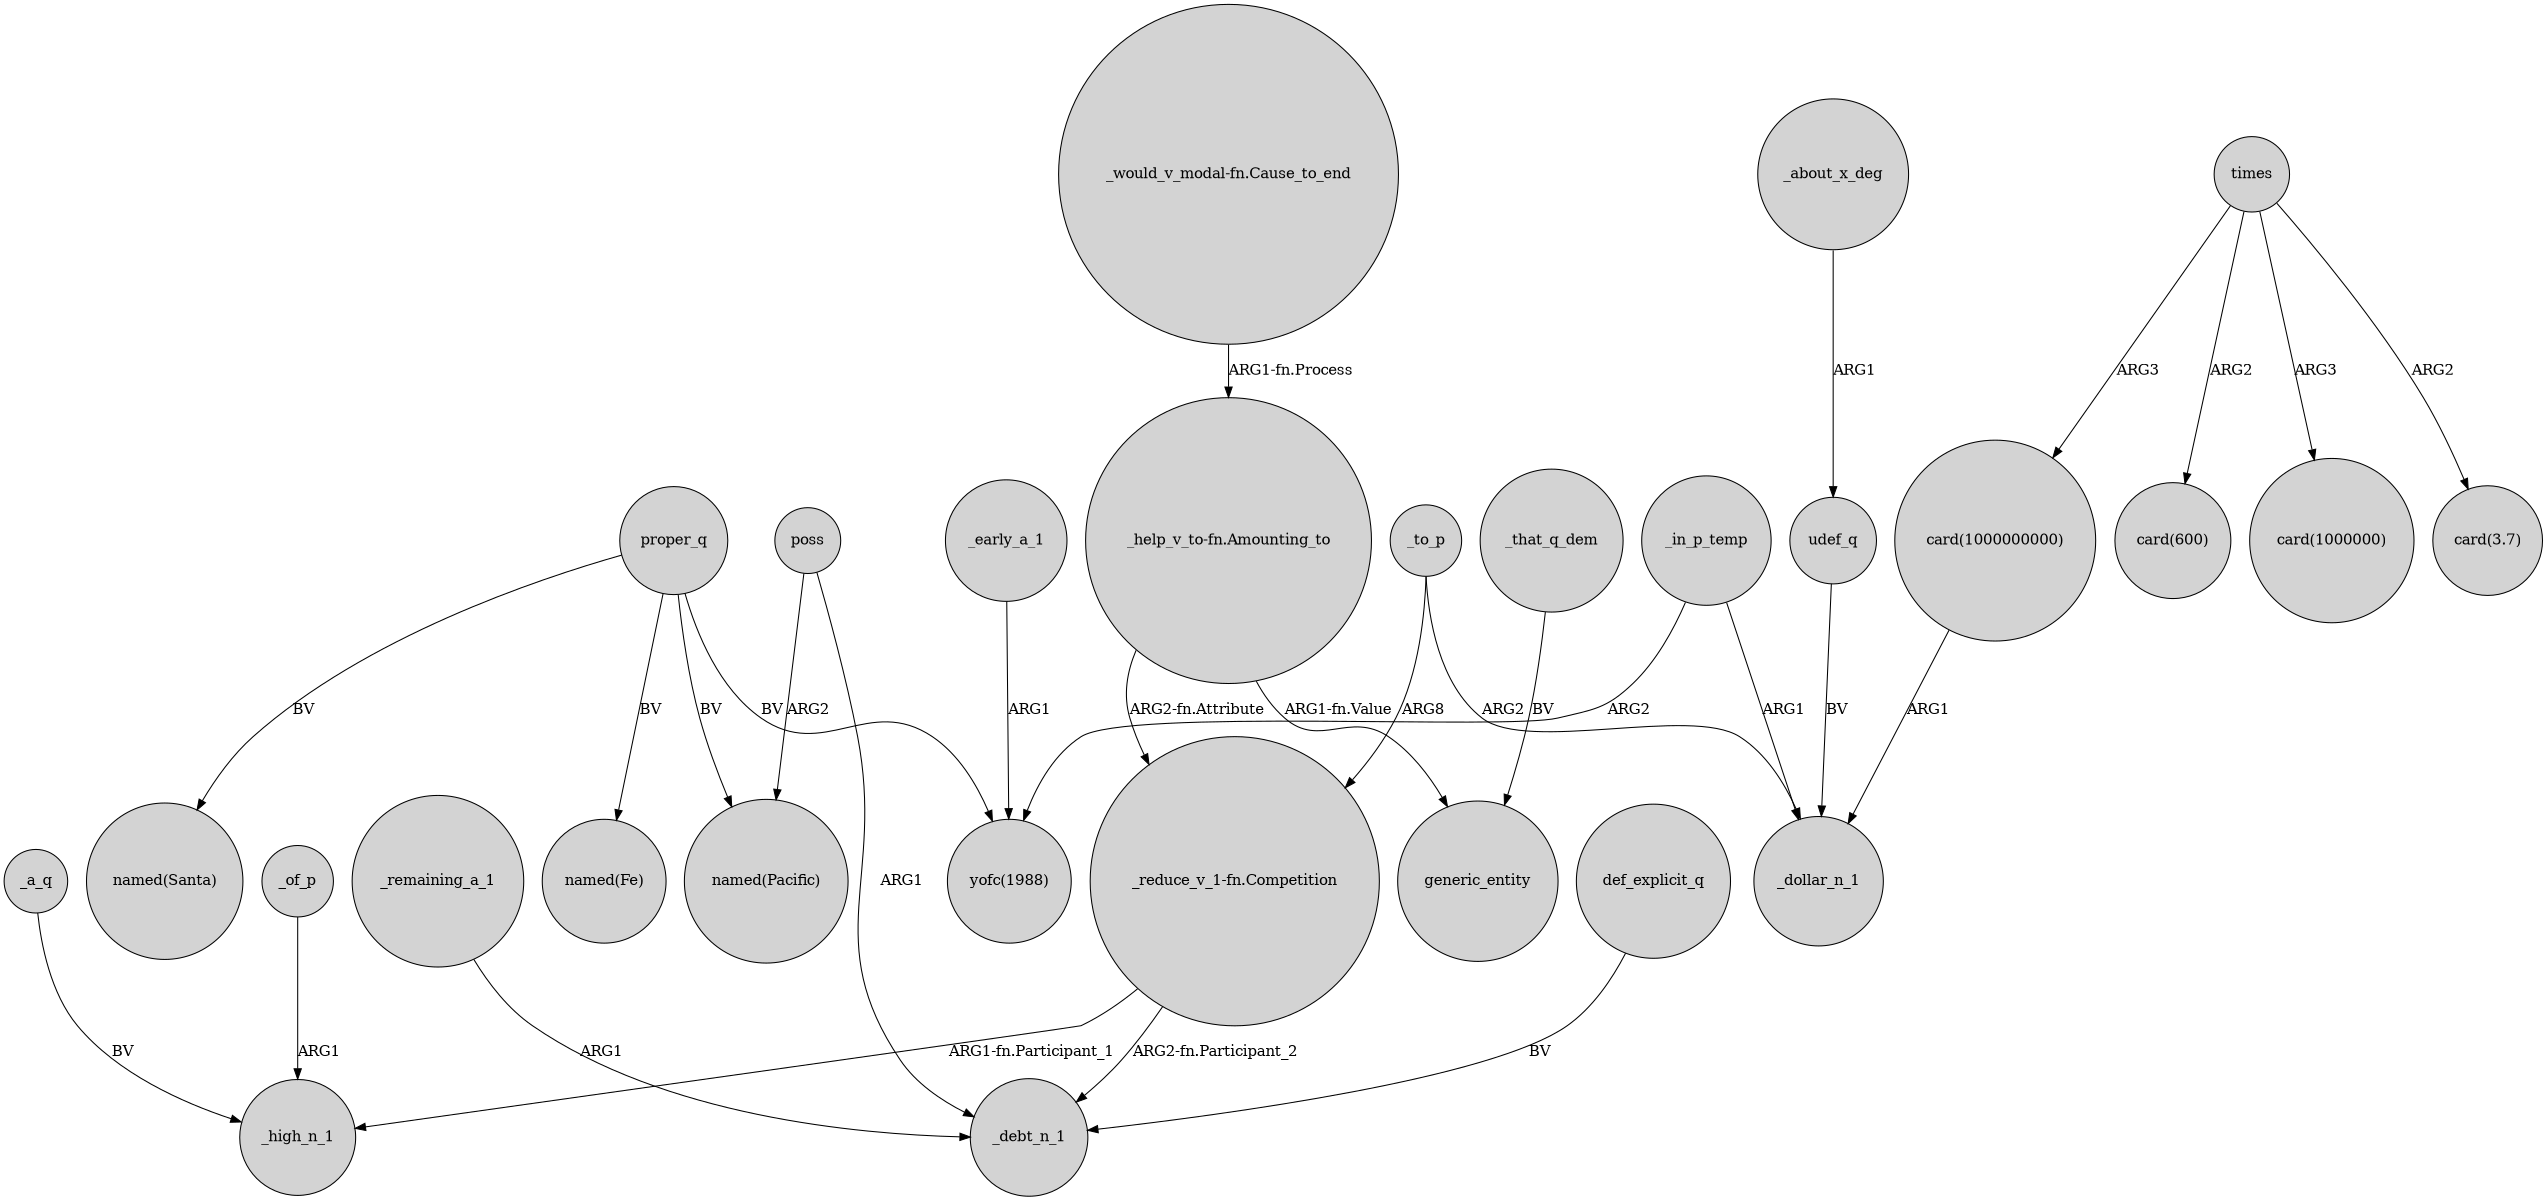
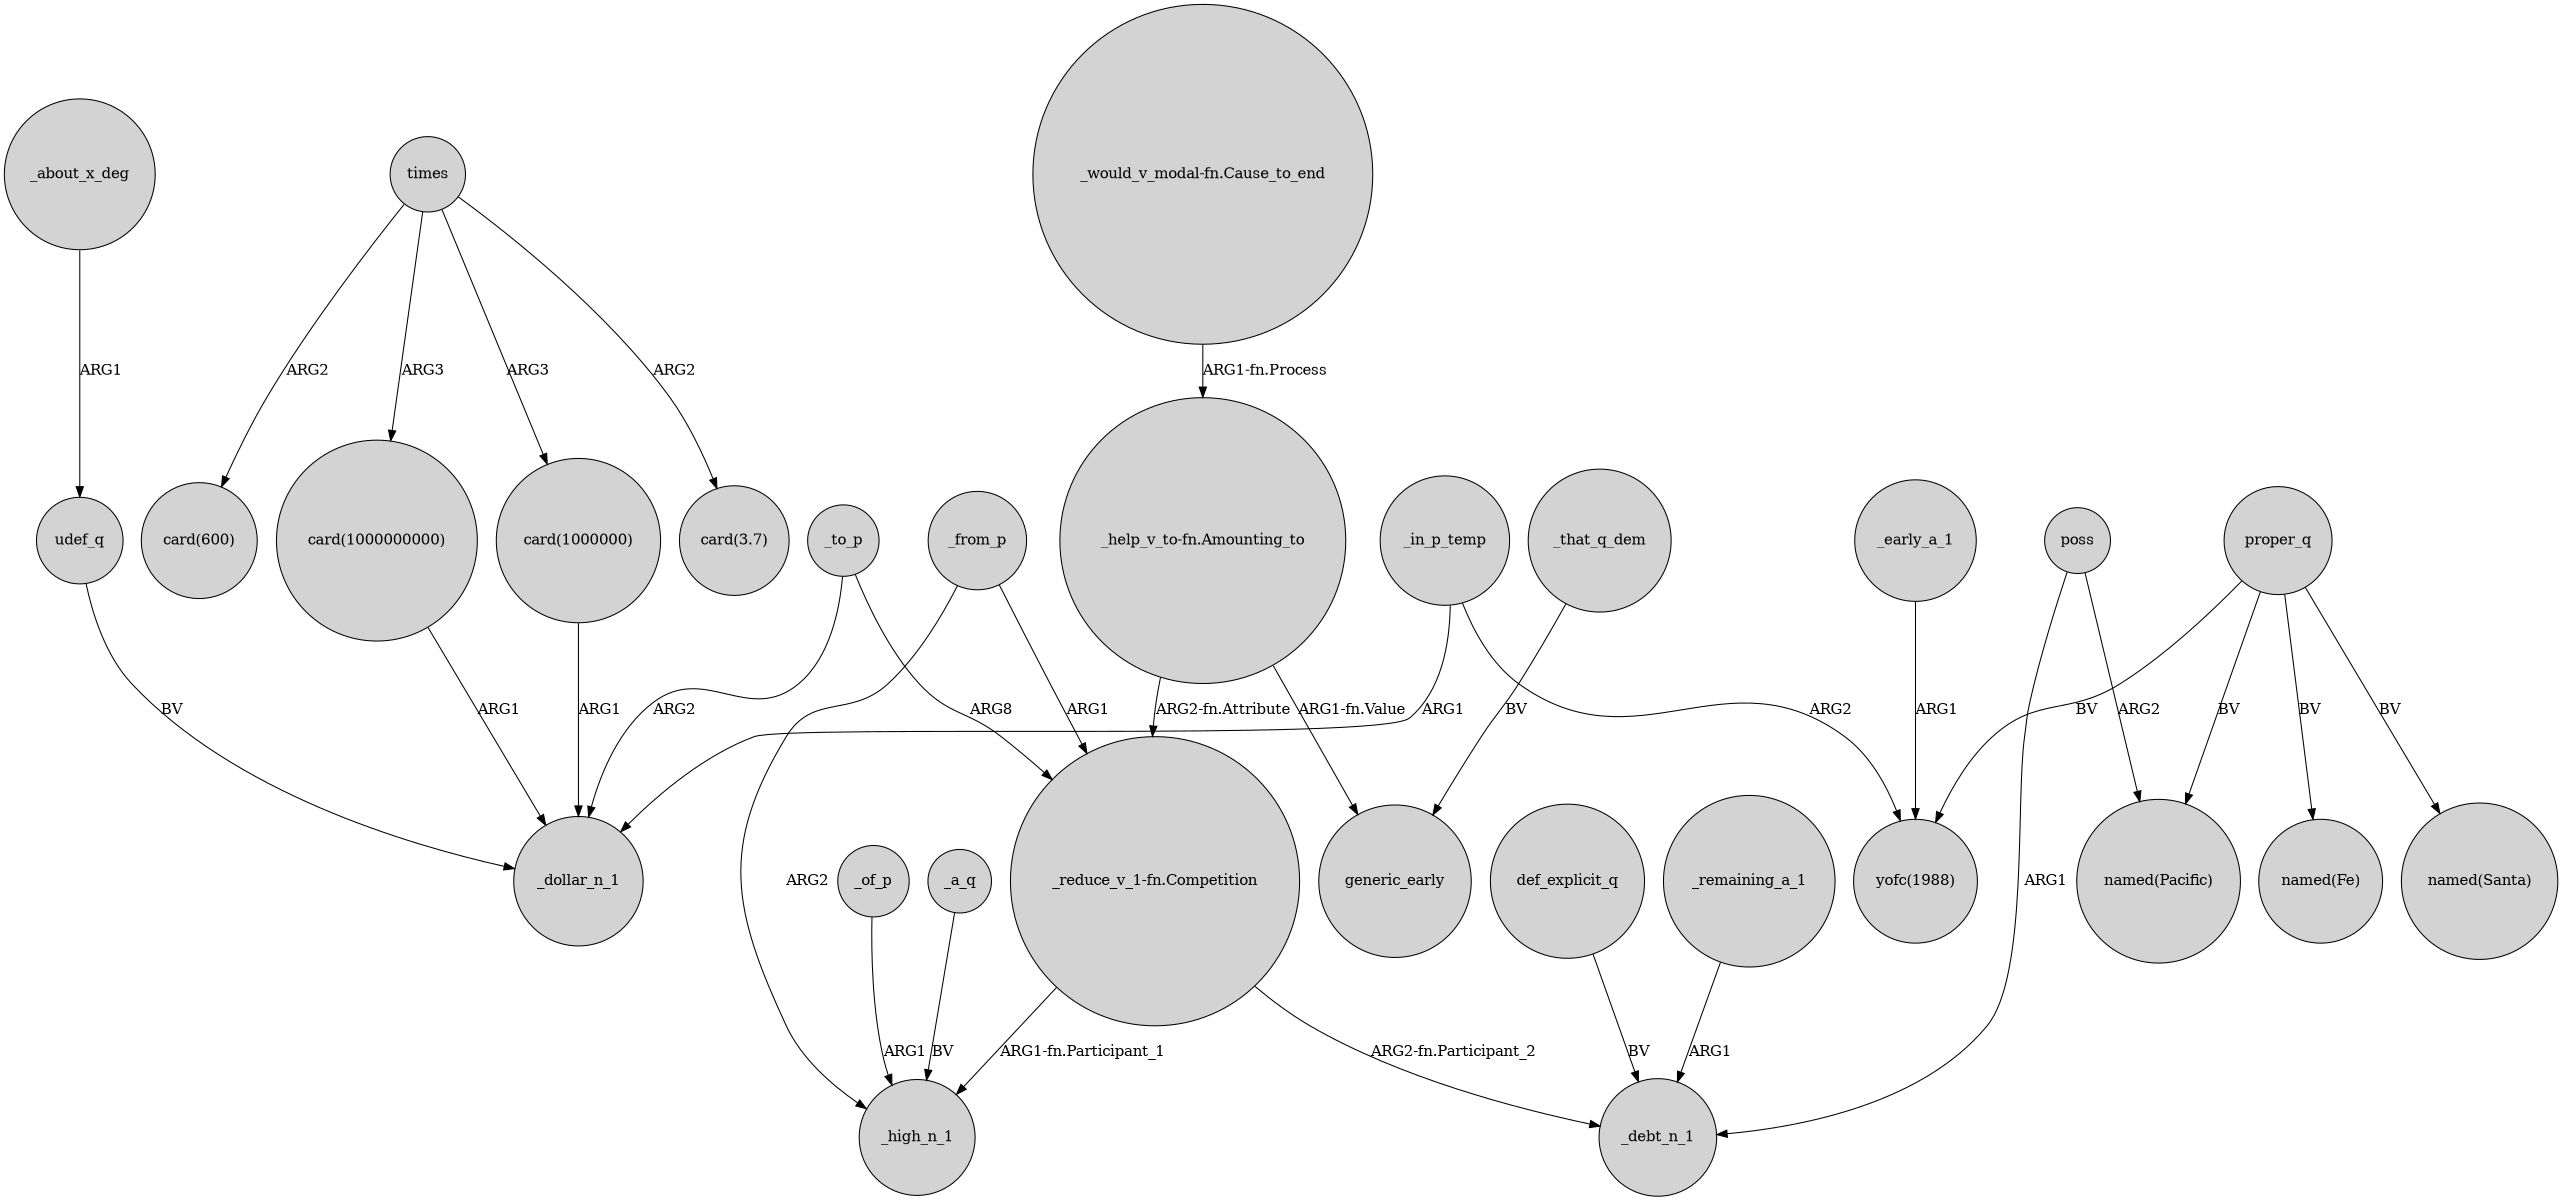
node "_from_p": added
edge "card(1000000)" -> "_dollar_n_1": added, label "ARG1"
node "generic_entity": label "generic_entity" -> "generic_early"
